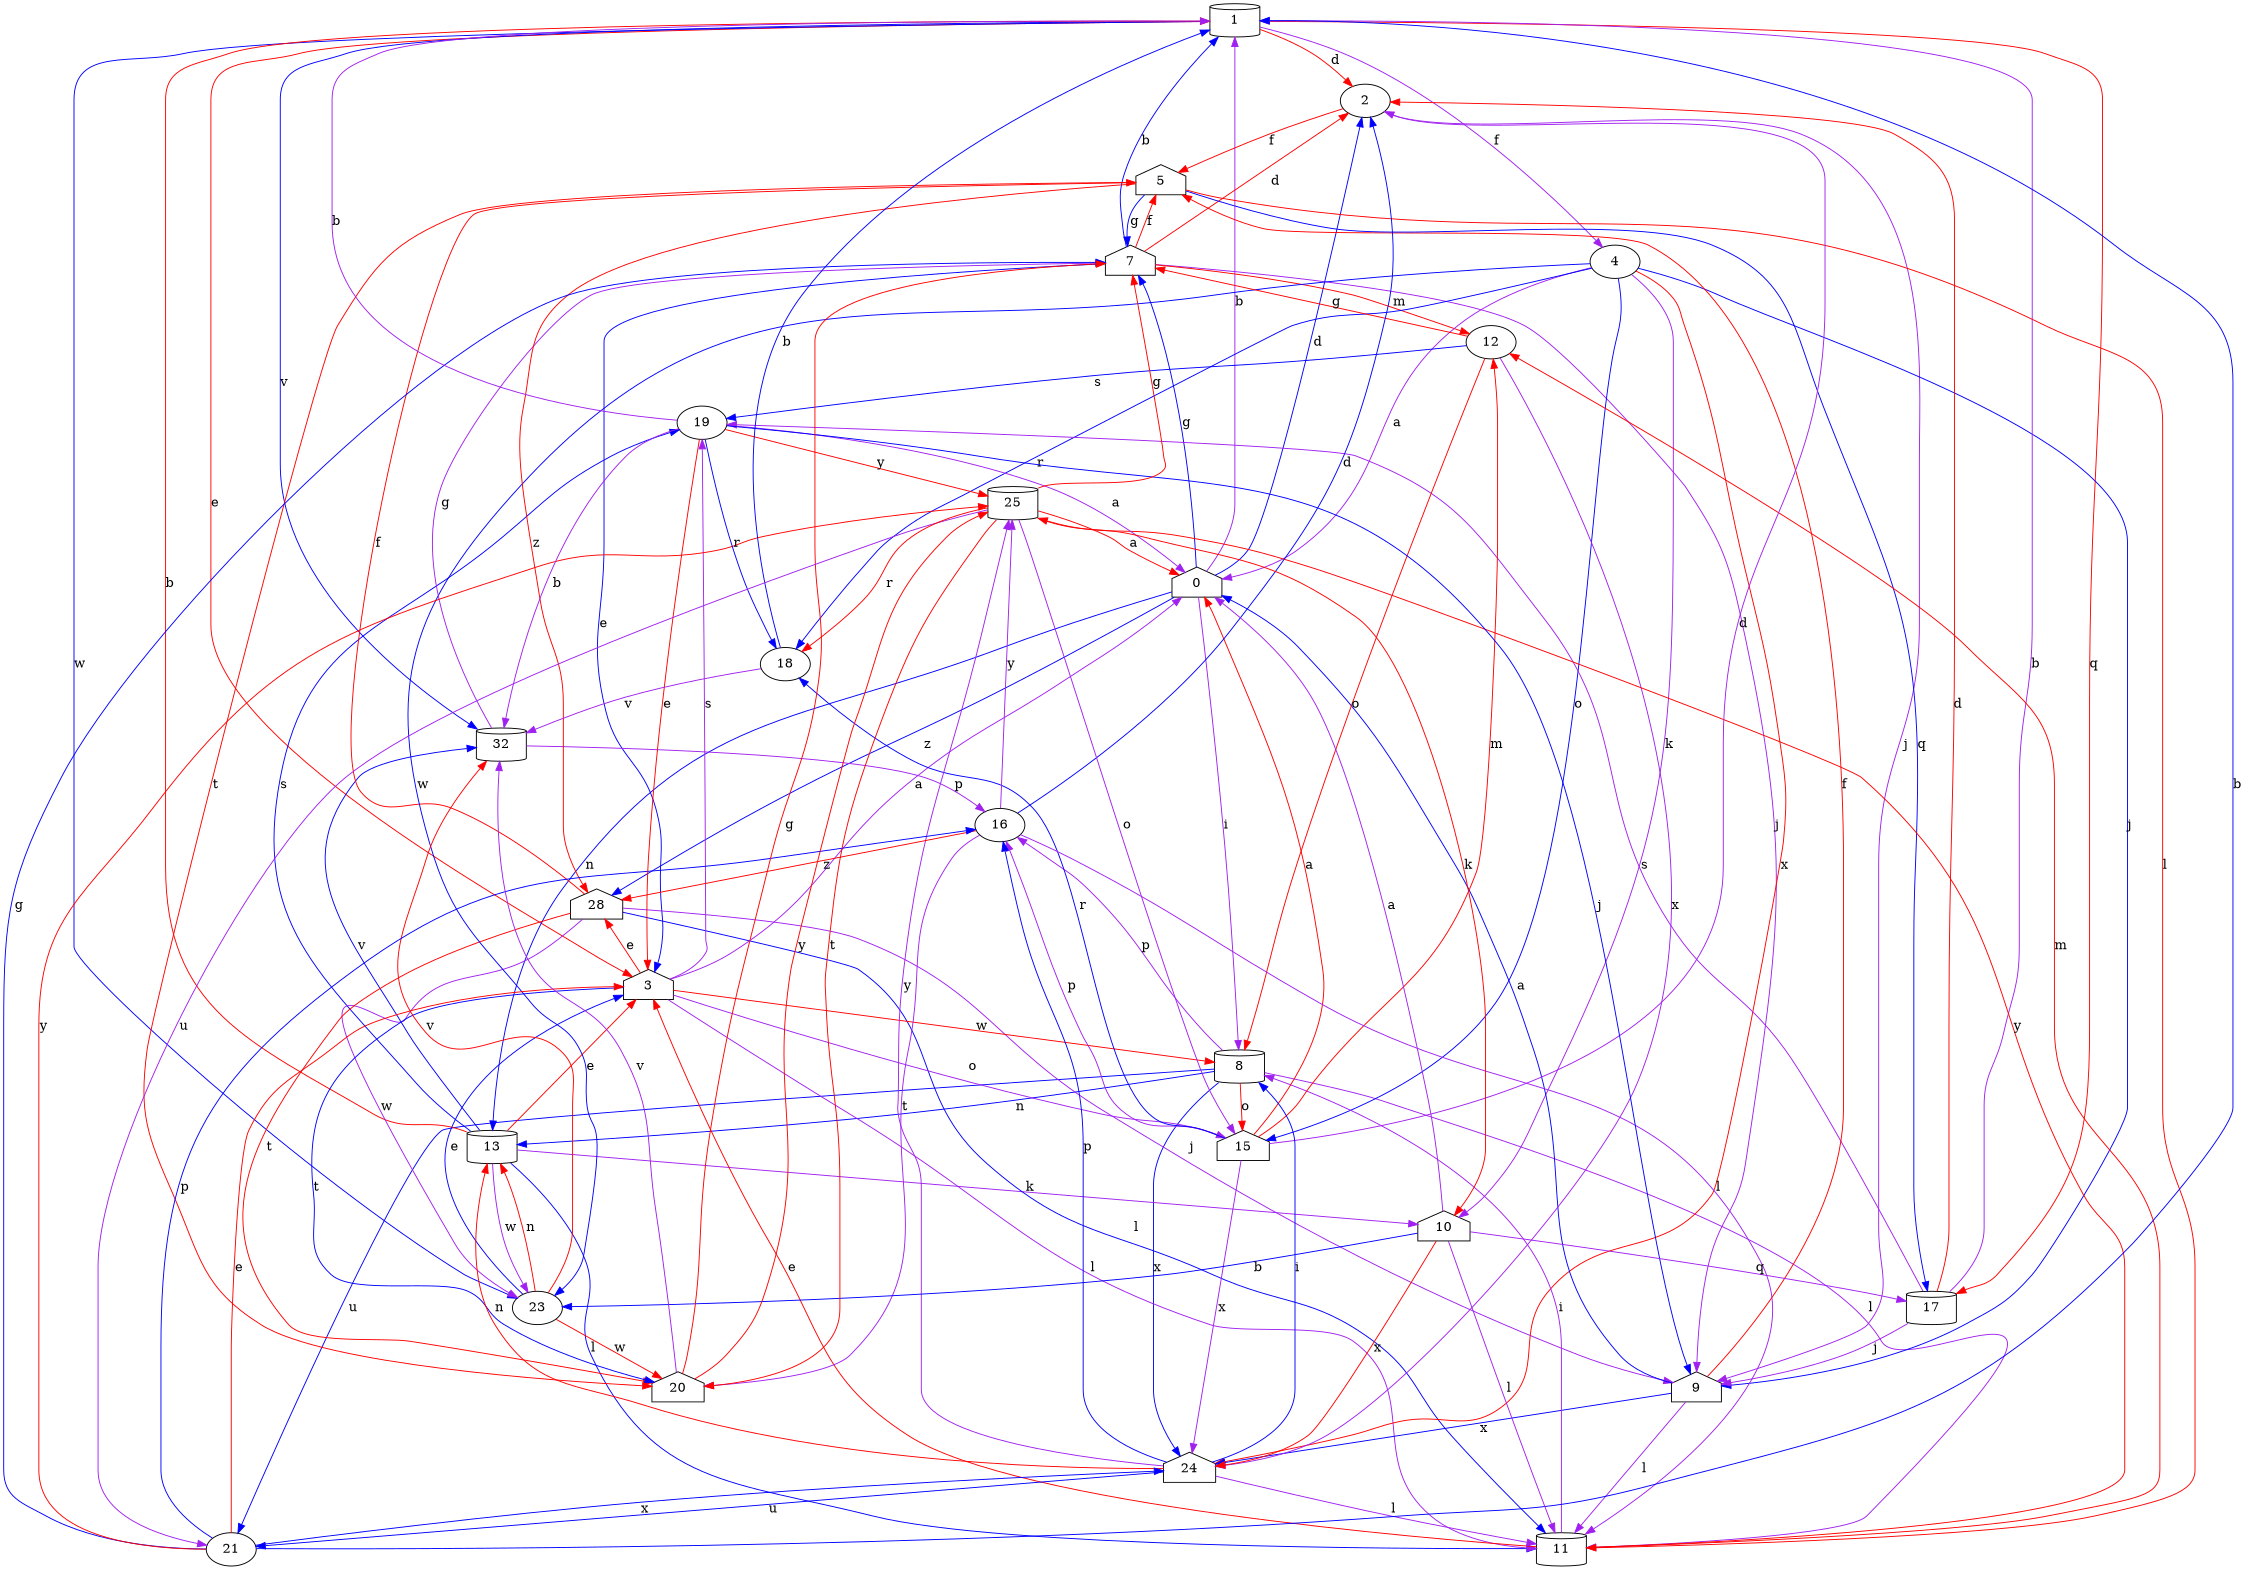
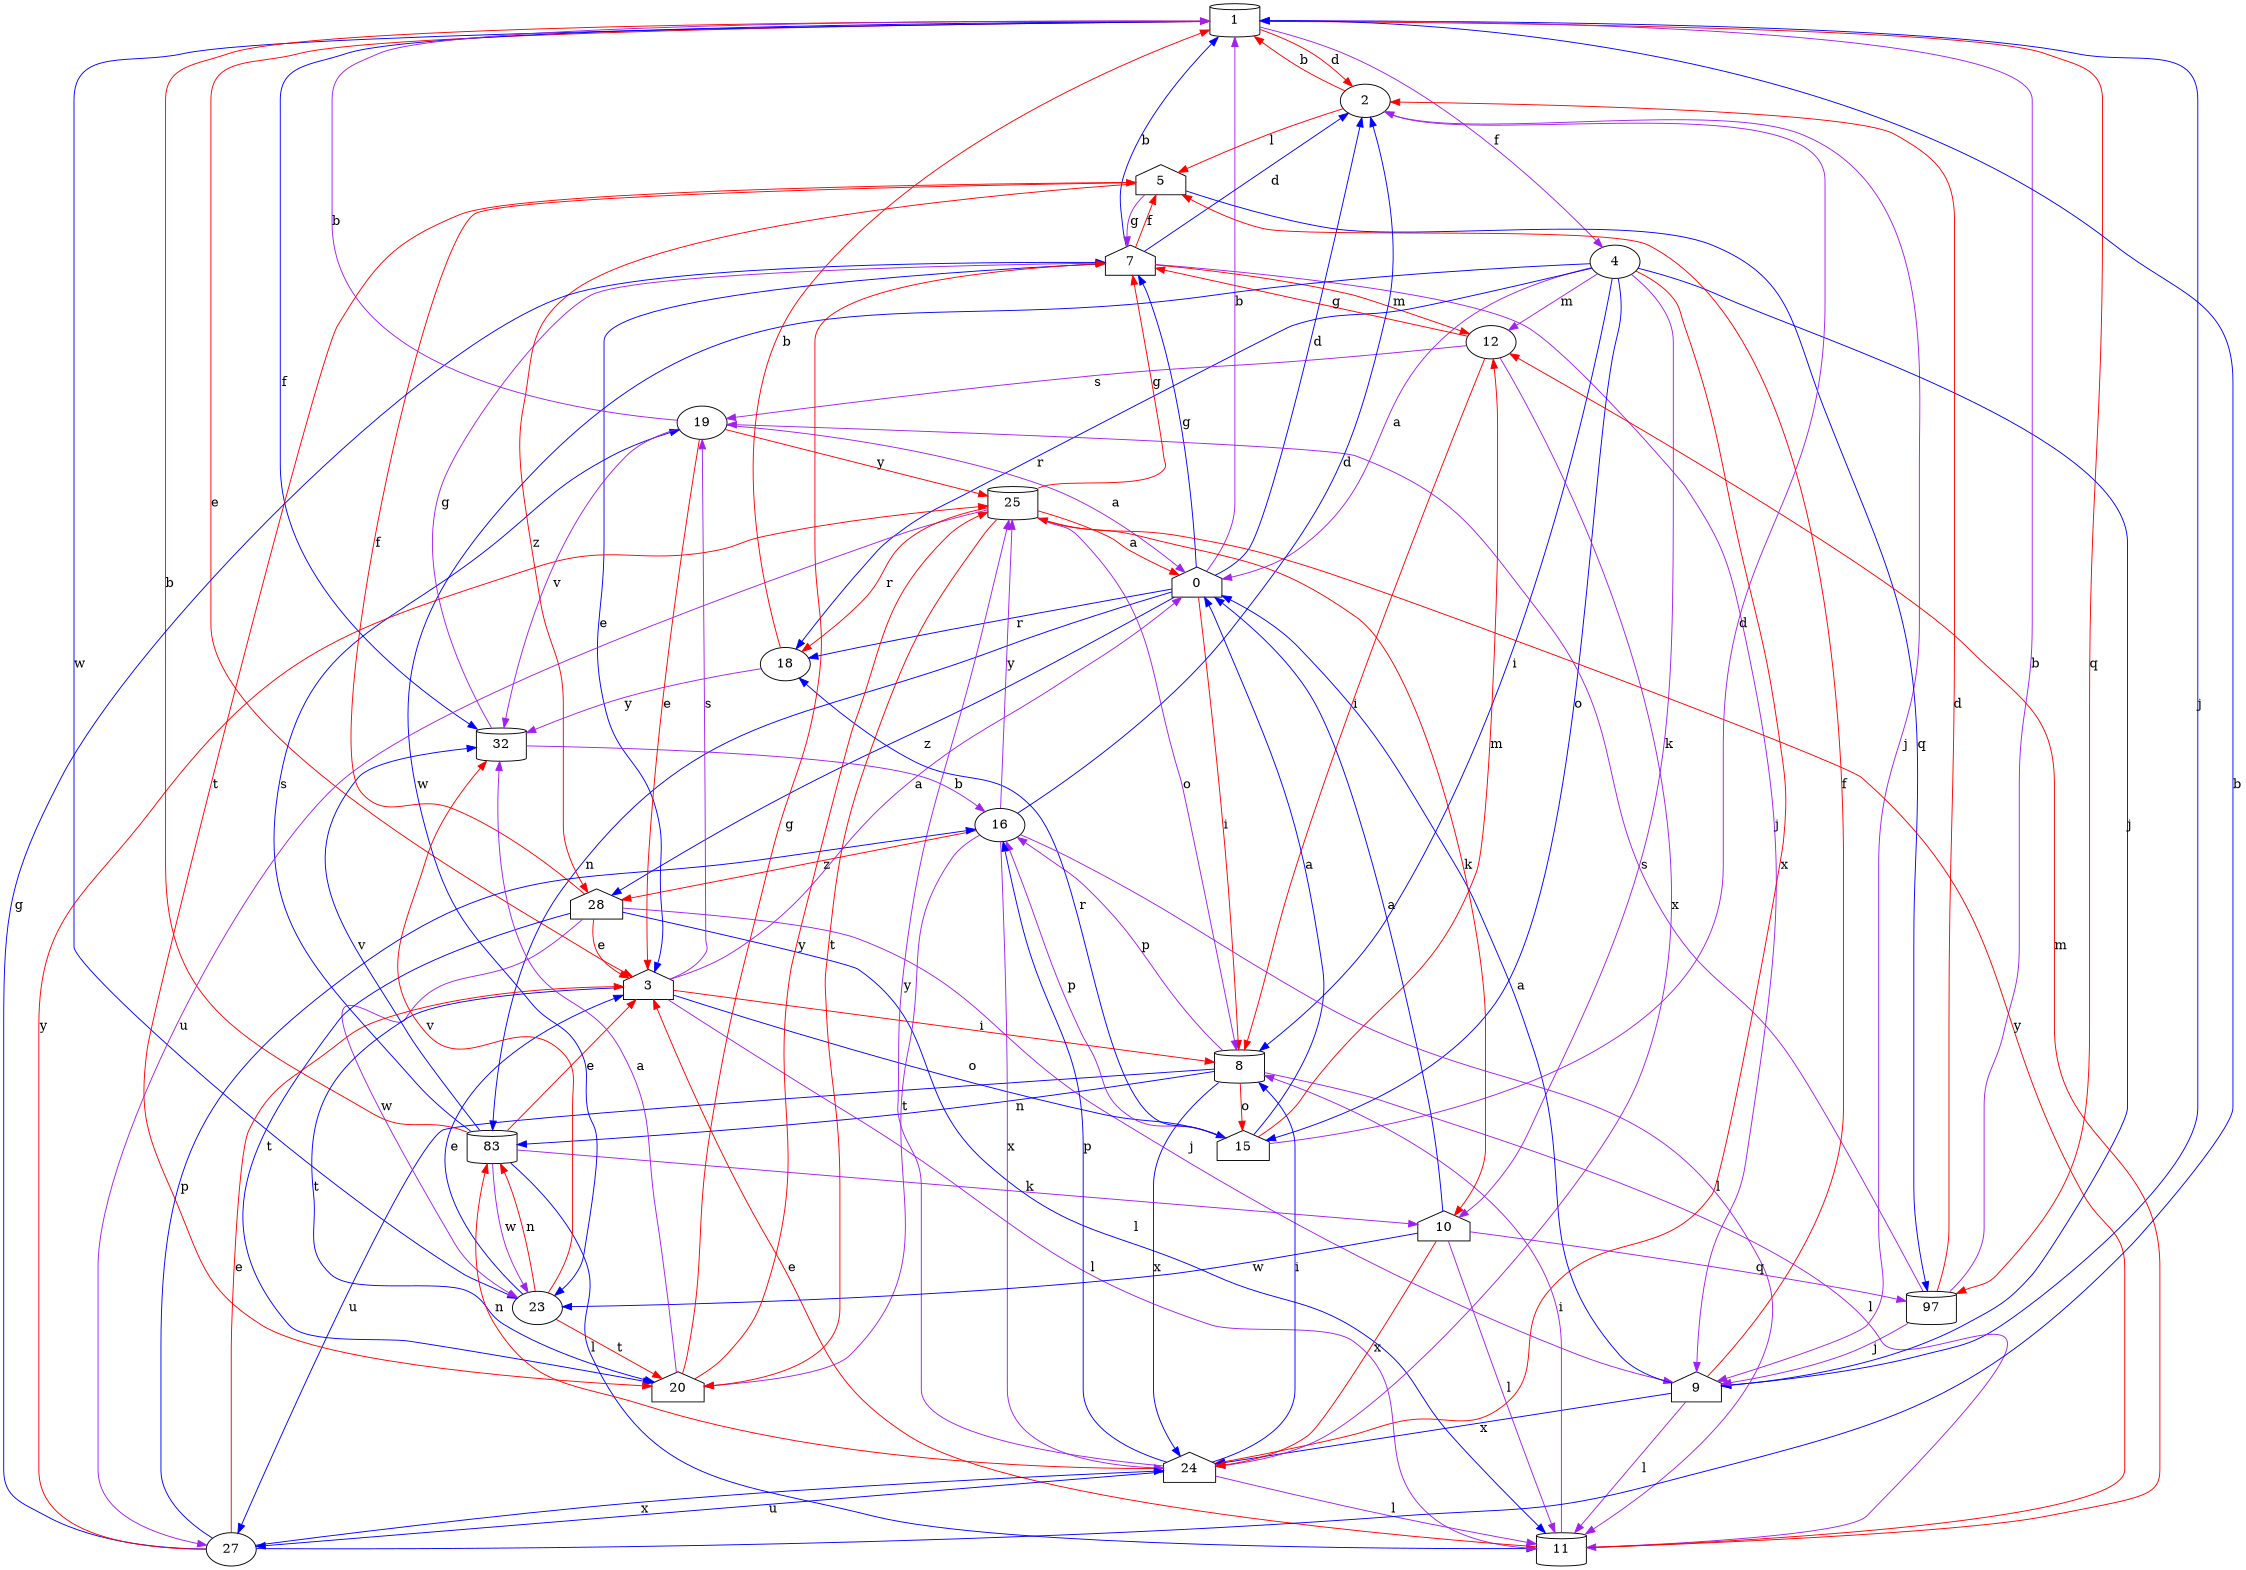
edge "2" -> "1": added, label "b"
edge "2" -> "5": label "f" -> "l"
edge "7" -> "2": color red -> blue
edge "5" -> "7": color blue -> purple
edge "18" -> "1": color blue -> red
edge "4" -> "12": added, label "m"
edge "12" -> "19": color blue -> purple
edge "1" -> "32": label "v" -> "f"
edge "19" -> "18": now "0" -> "18"
edge "19" -> "32": label "b" -> "v"
edge "19" -> "9": now "1" -> "9"
edge "4" -> "8": added, label "i"
edge "18" -> "32": label "v" -> "y"
edge "12" -> "8": label "o" -> "i"
edge "5" -> "11": removed, label "l"
edge "32" -> "16": label "p" -> "b"
edge "0" -> "8": color purple -> red
edge "25" -> "15": now "25" -> "8"
edge "15" -> "0": color red -> blue
edge "10" -> "0": color purple -> blue
edge "3" -> "28": reversed
edge "3" -> "8": label "w" -> "i"
edge "20" -> "32": label "v" -> "a"
edge "3" -> "15": color purple -> blue
node "13": label "13" -> "83"
edge "28" -> "20": color red -> blue
edge "10" -> "23": label "b" -> "w"
edge "15" -> "24": now "16" -> "24"
node "17": label "17" -> "97"
edge "23" -> "20": label "w" -> "t"
node "21": label "21" -> "27"
